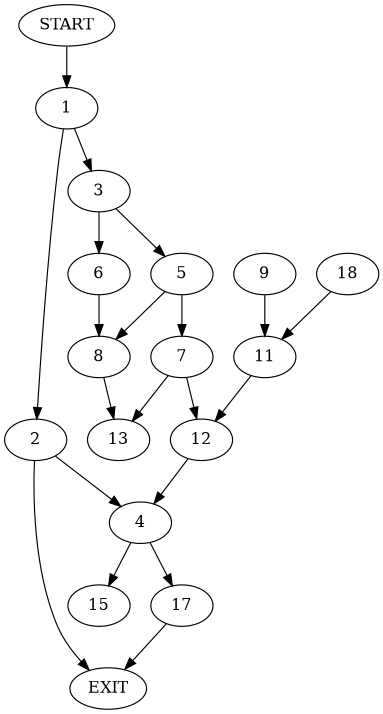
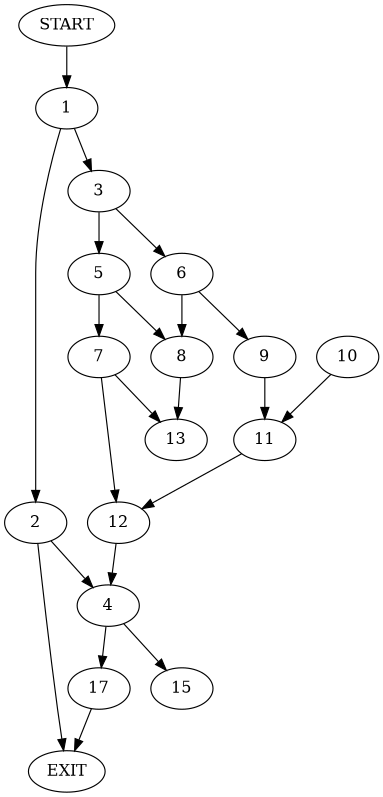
node "18": label "18" -> "10"
edge "6" -> "9": added
